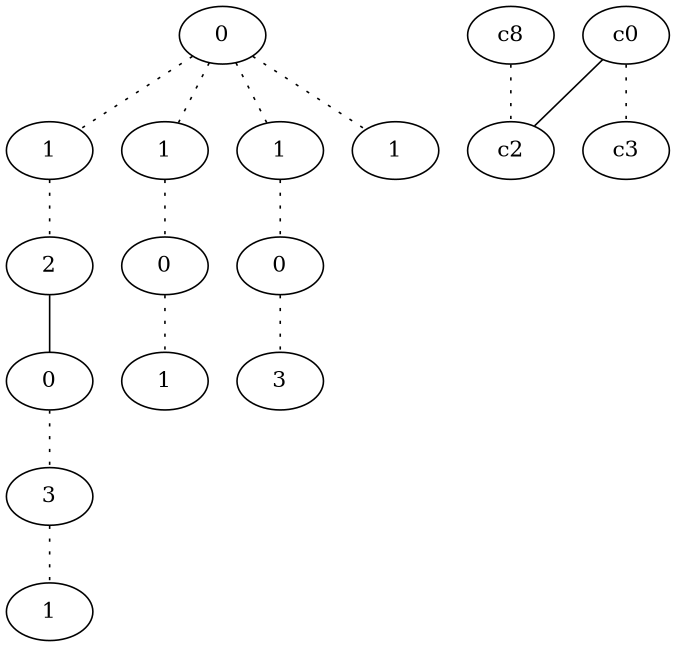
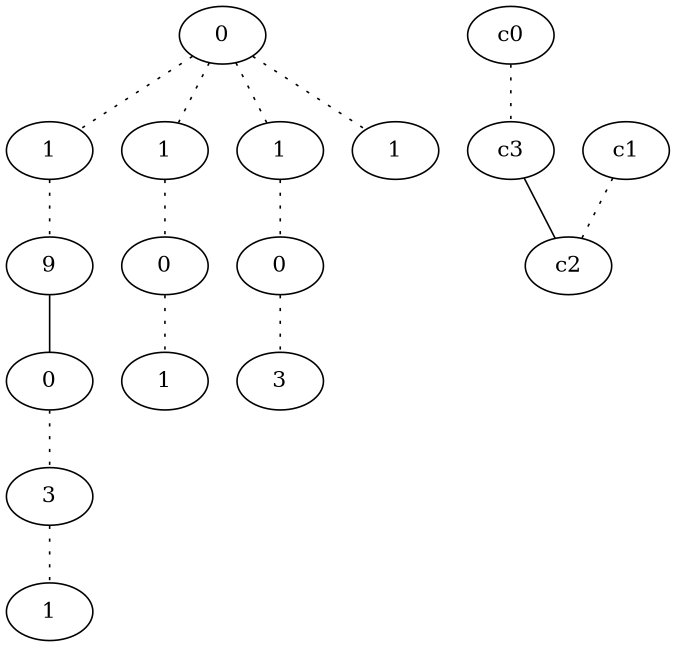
node "c8": label "c8" -> "c1"
edge "c0" -- "c2": now "c3" -- "c2"
node "2": label "2" -> "9"
